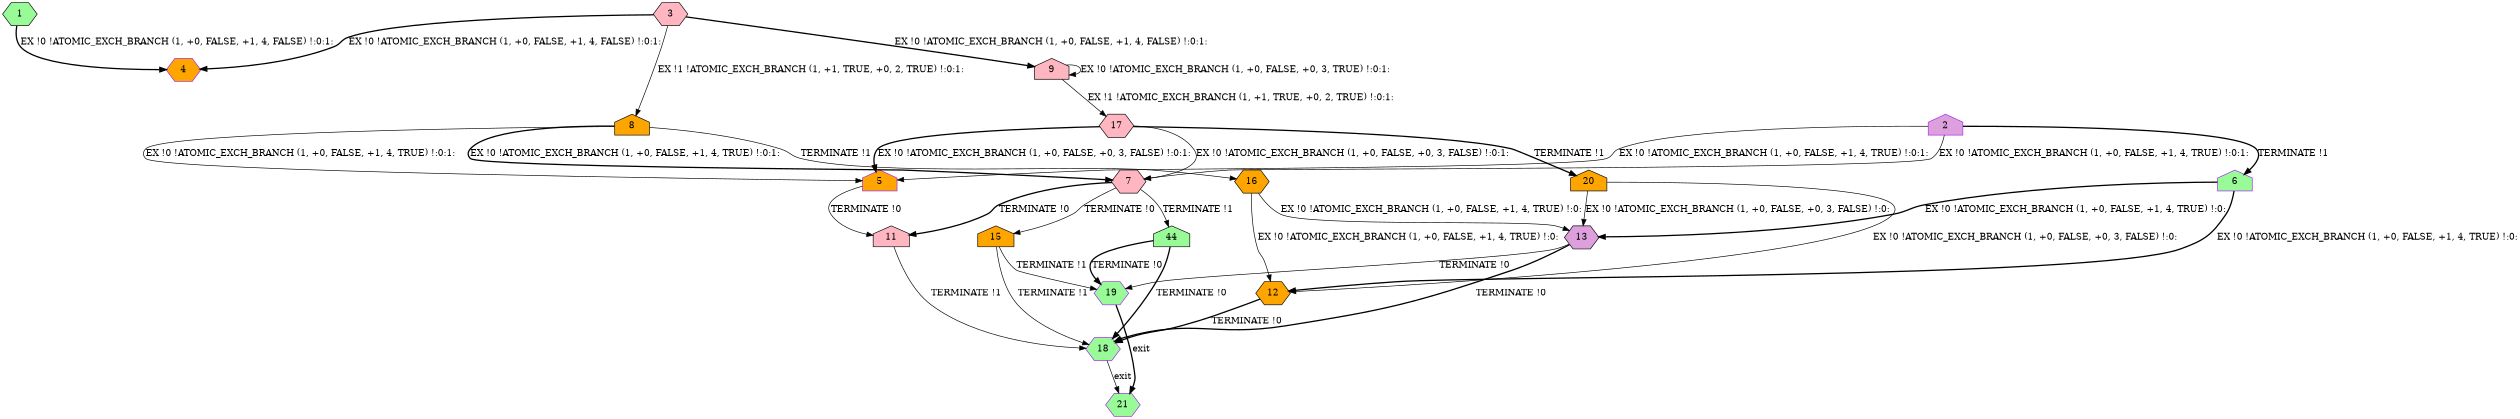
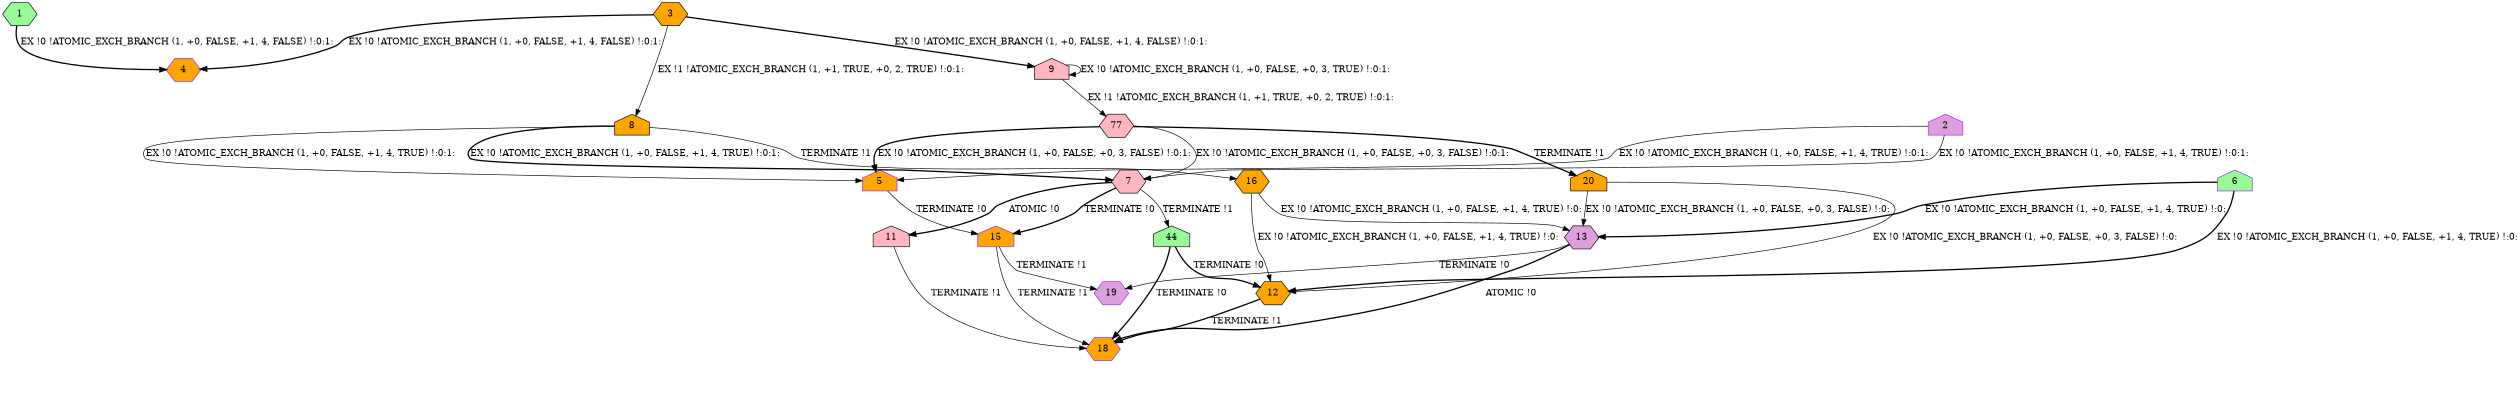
node "3": fillcolor lightpink -> orange
node "17": label "17" -> "77"
edge "2" -> "6": removed, label "TERMINATE !1"
edge "7" -> "11": label "TERMINATE !0" -> "ATOMIC !0"
edge "5" -> "11": now "5" -> "15"
edge "7" -> "15": style solid -> bold
node "15": color black -> purple
edge "44" -> "19": now "44" -> "12"
node "19": fillcolor palegreen -> plum
edge "13" -> "18": label "TERMINATE !0" -> "ATOMIC !0"
edge "12" -> "18": label "TERMINATE !0" -> "TERMINATE !1"
node "18": fillcolor palegreen -> orange
node "21": removed
